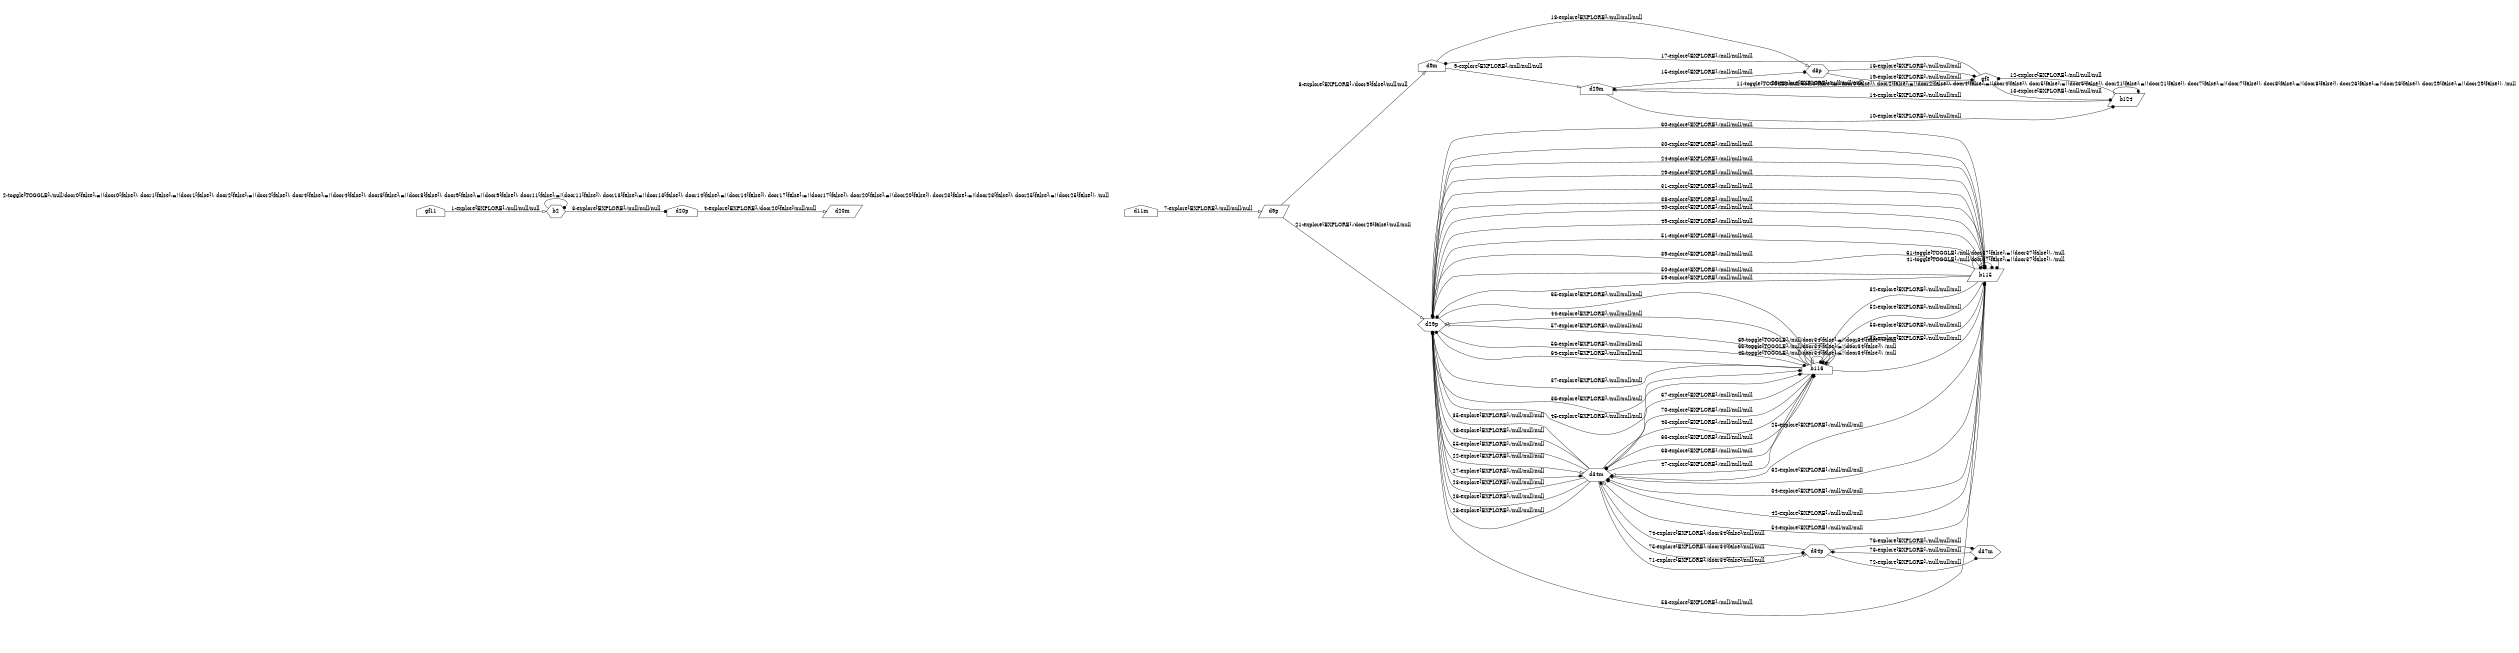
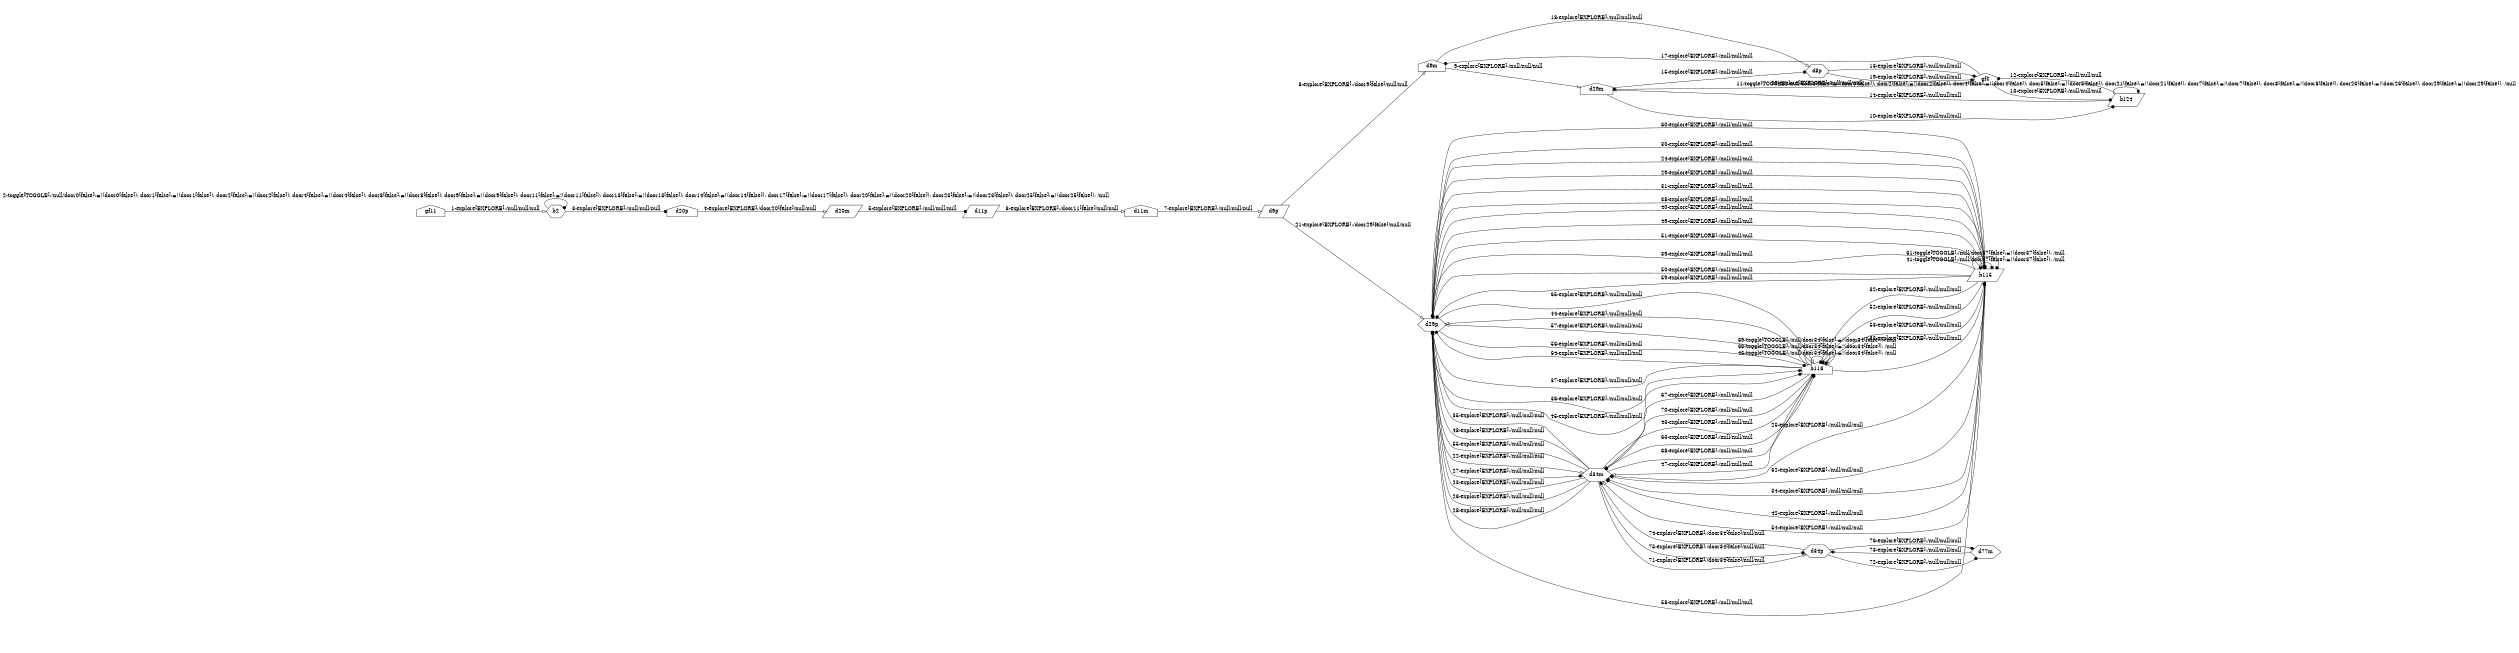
node "d11p": added
node "d37m": label "d37m" -> "d77m"
